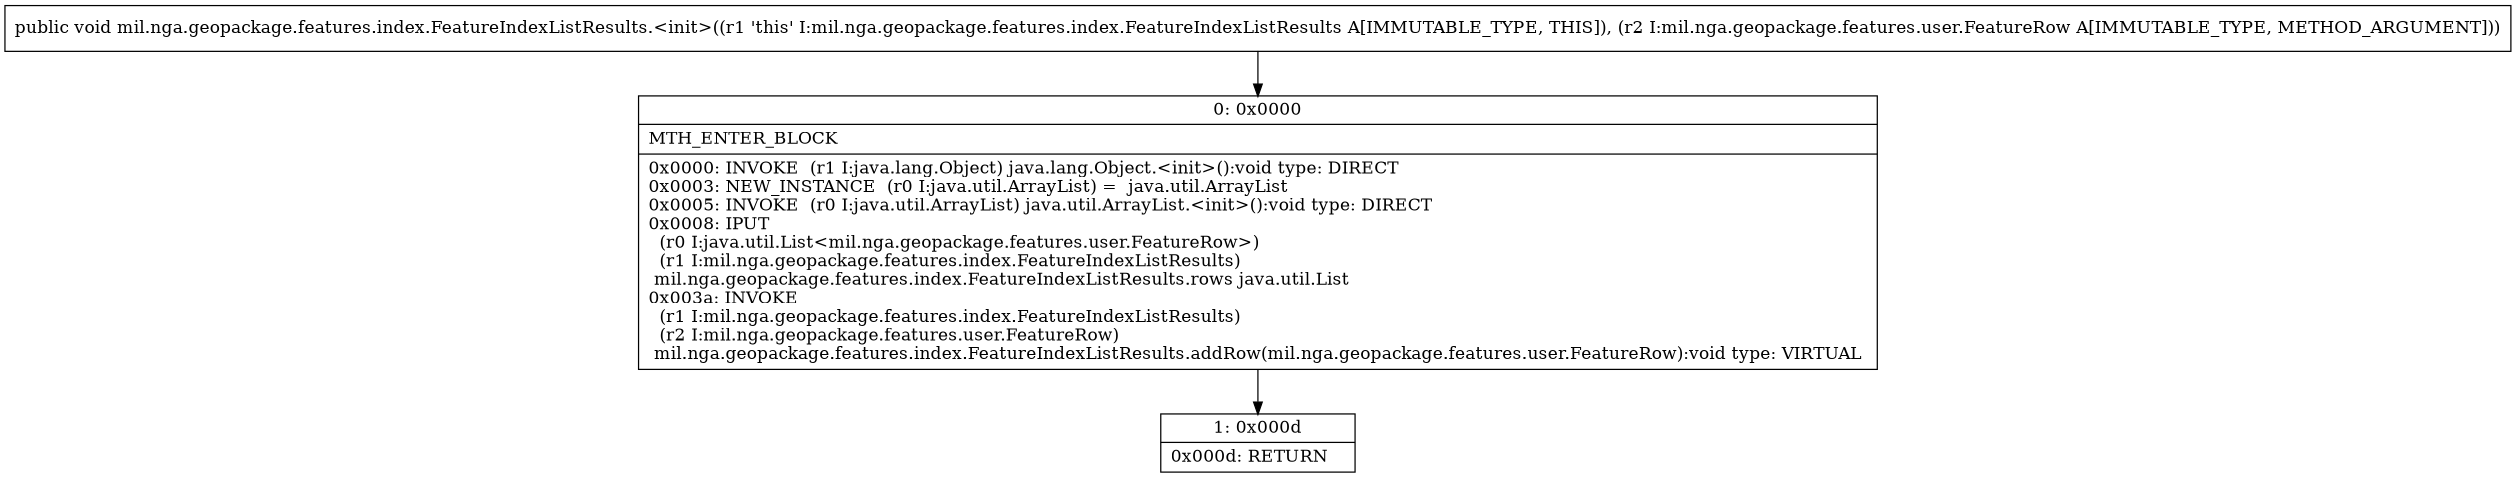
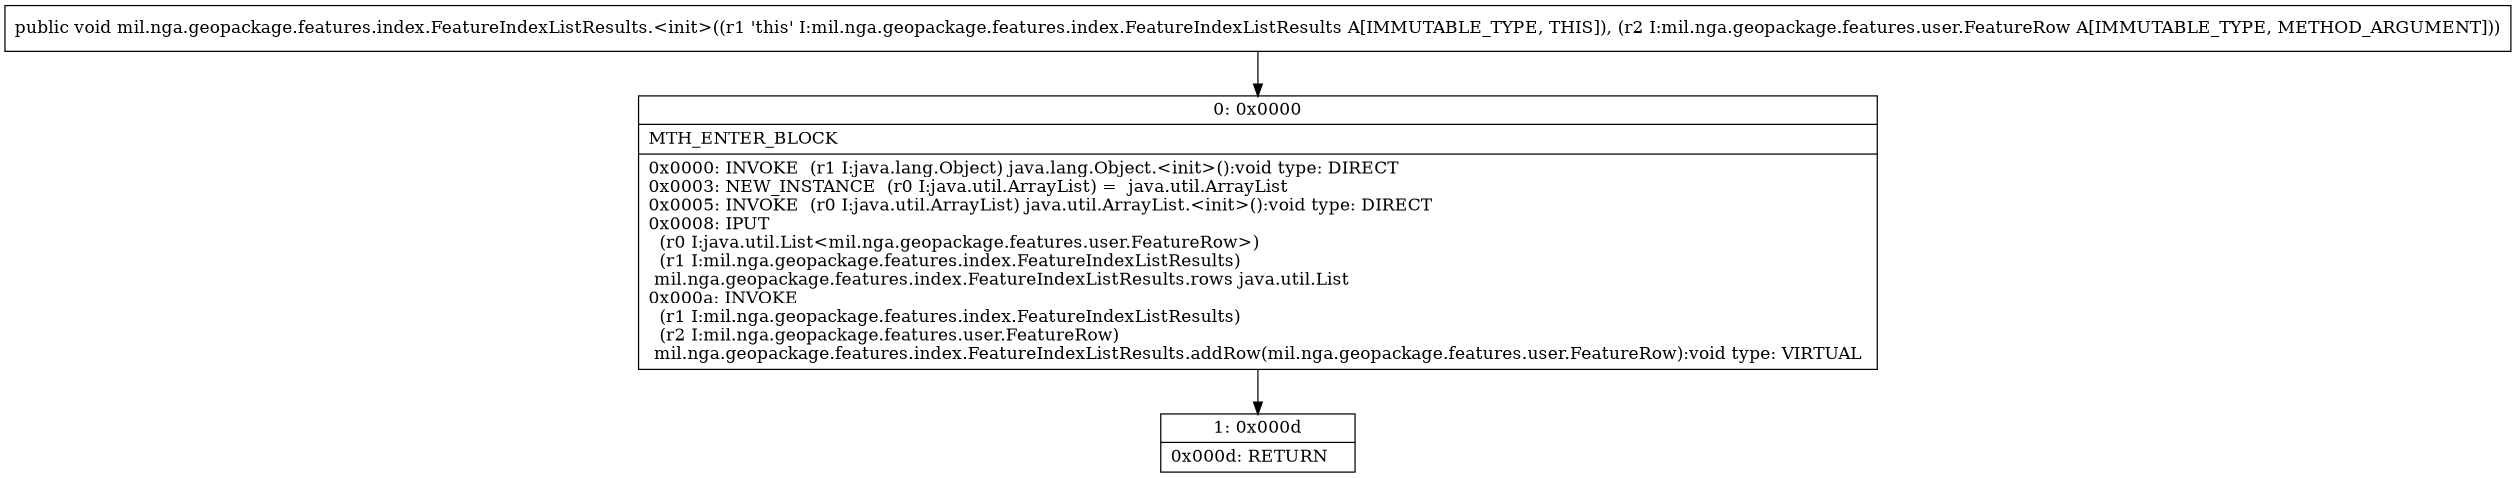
node "0: 0x0000": text "0x003a: INVOKE" -> "0x000a: INVOKE"
